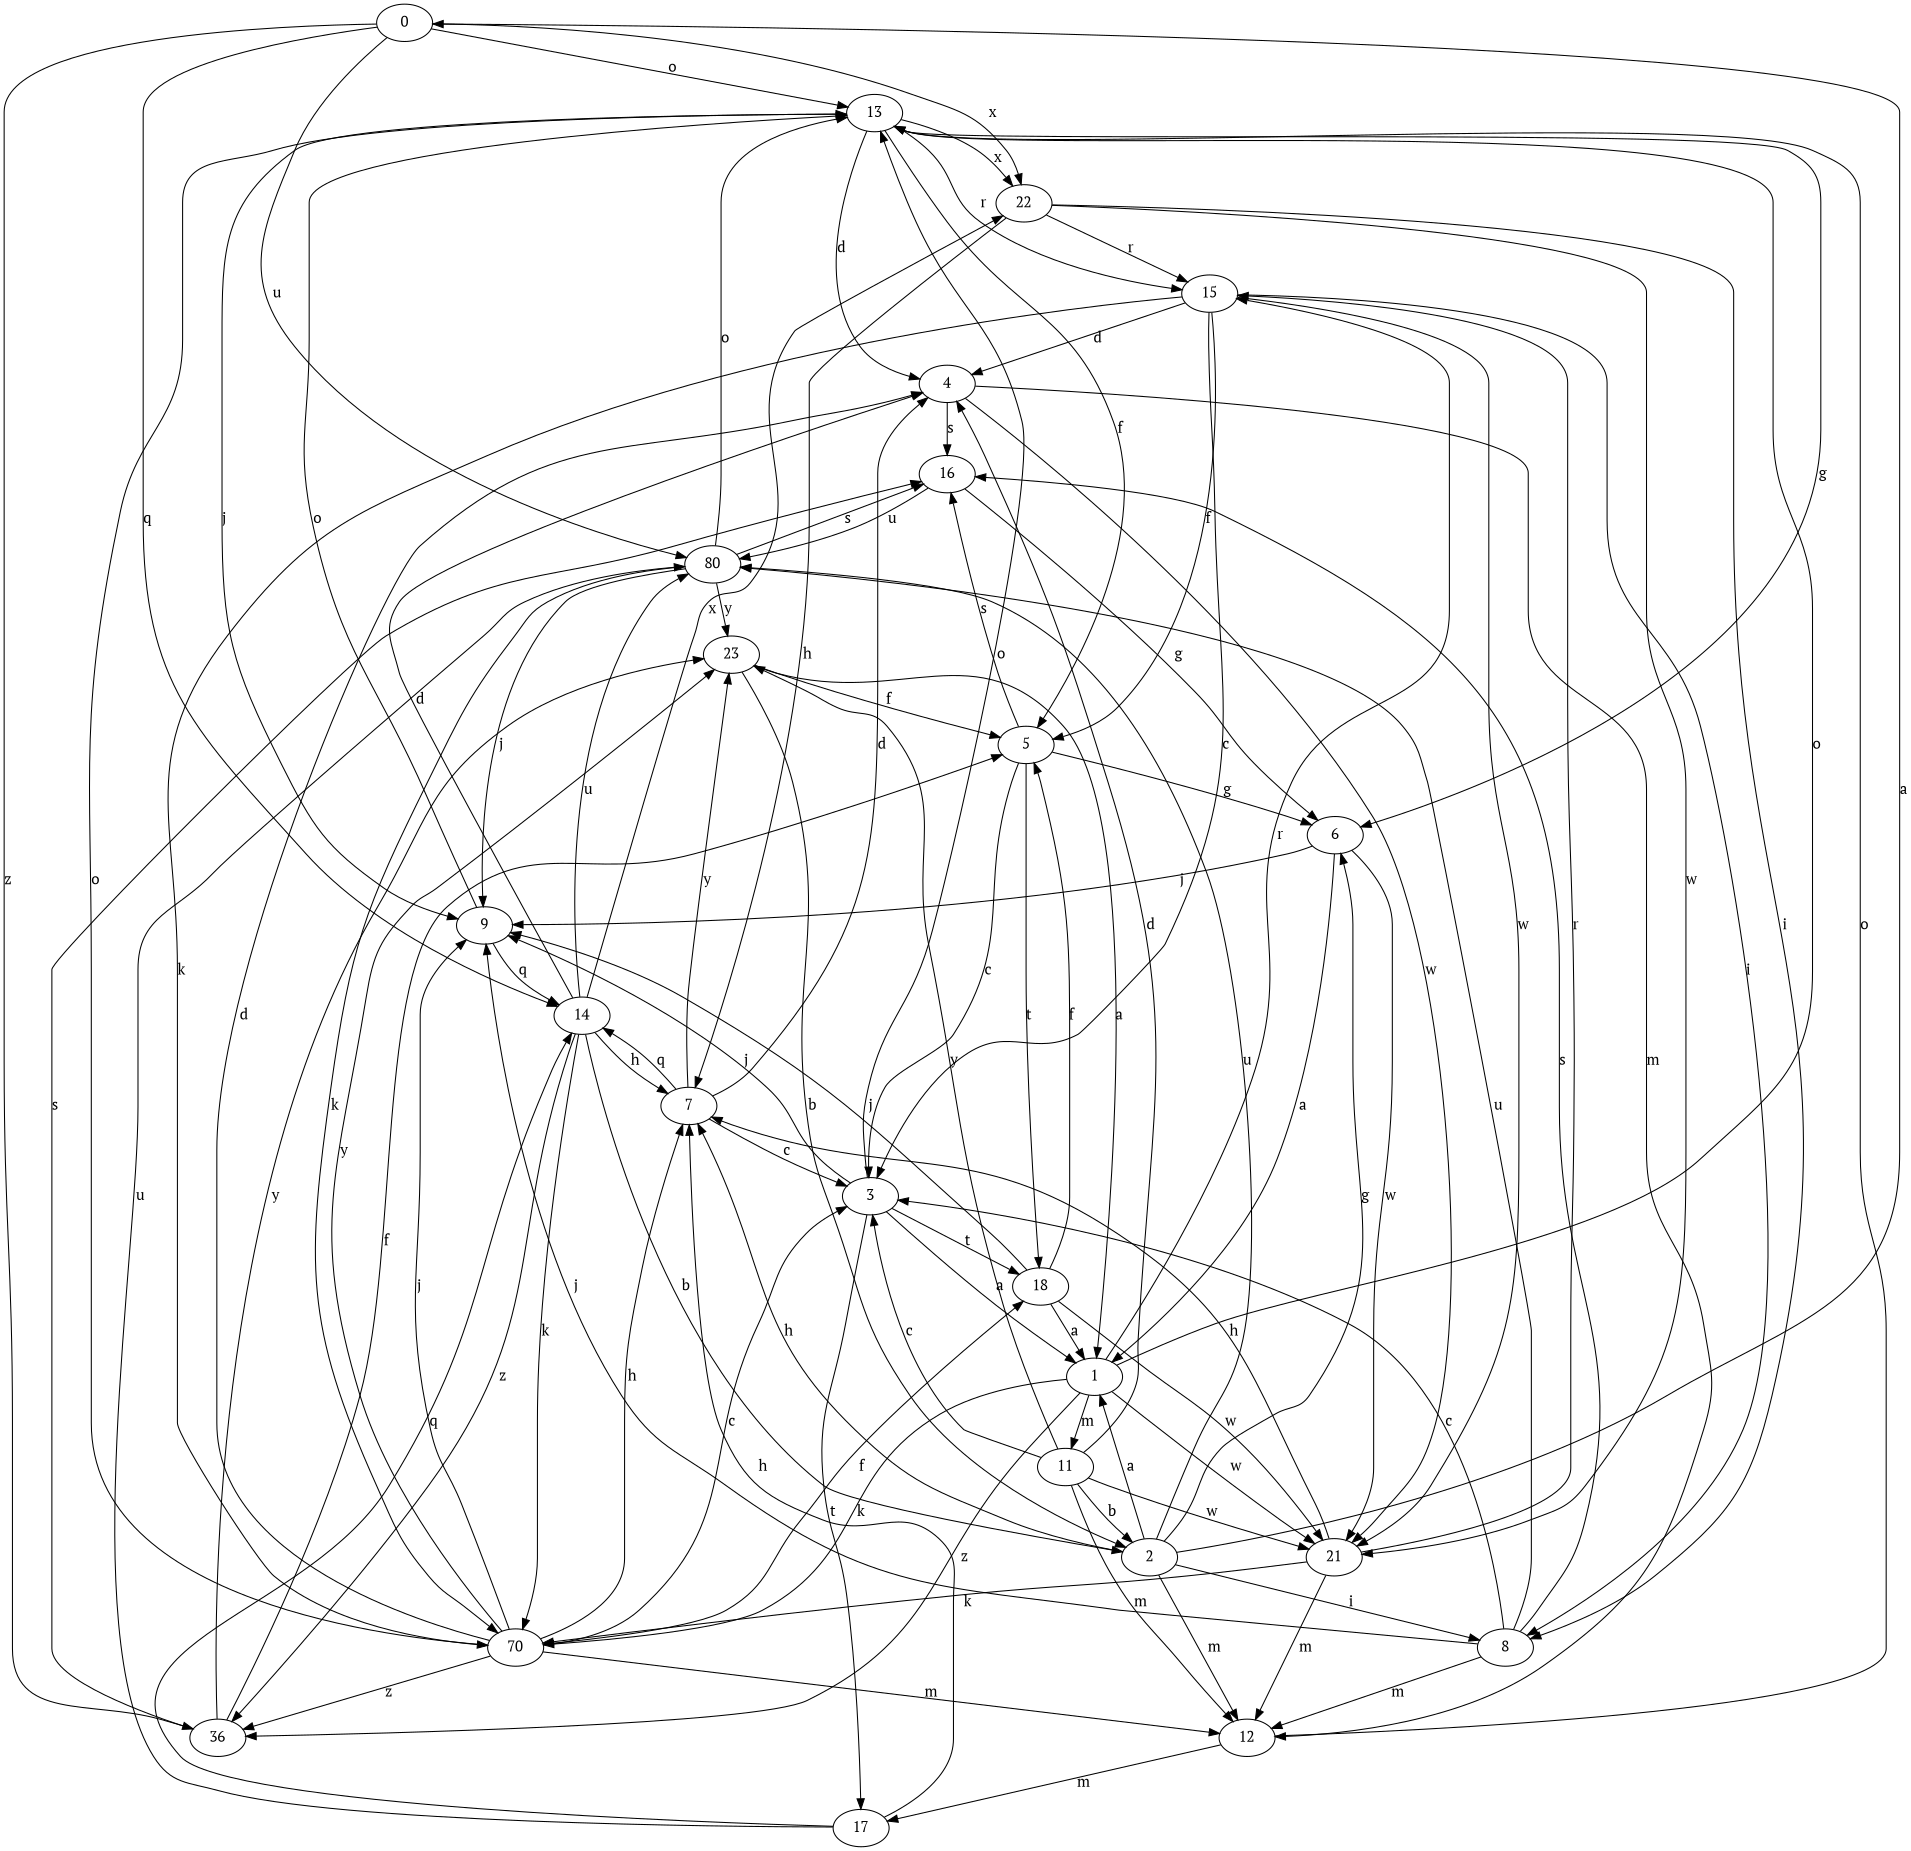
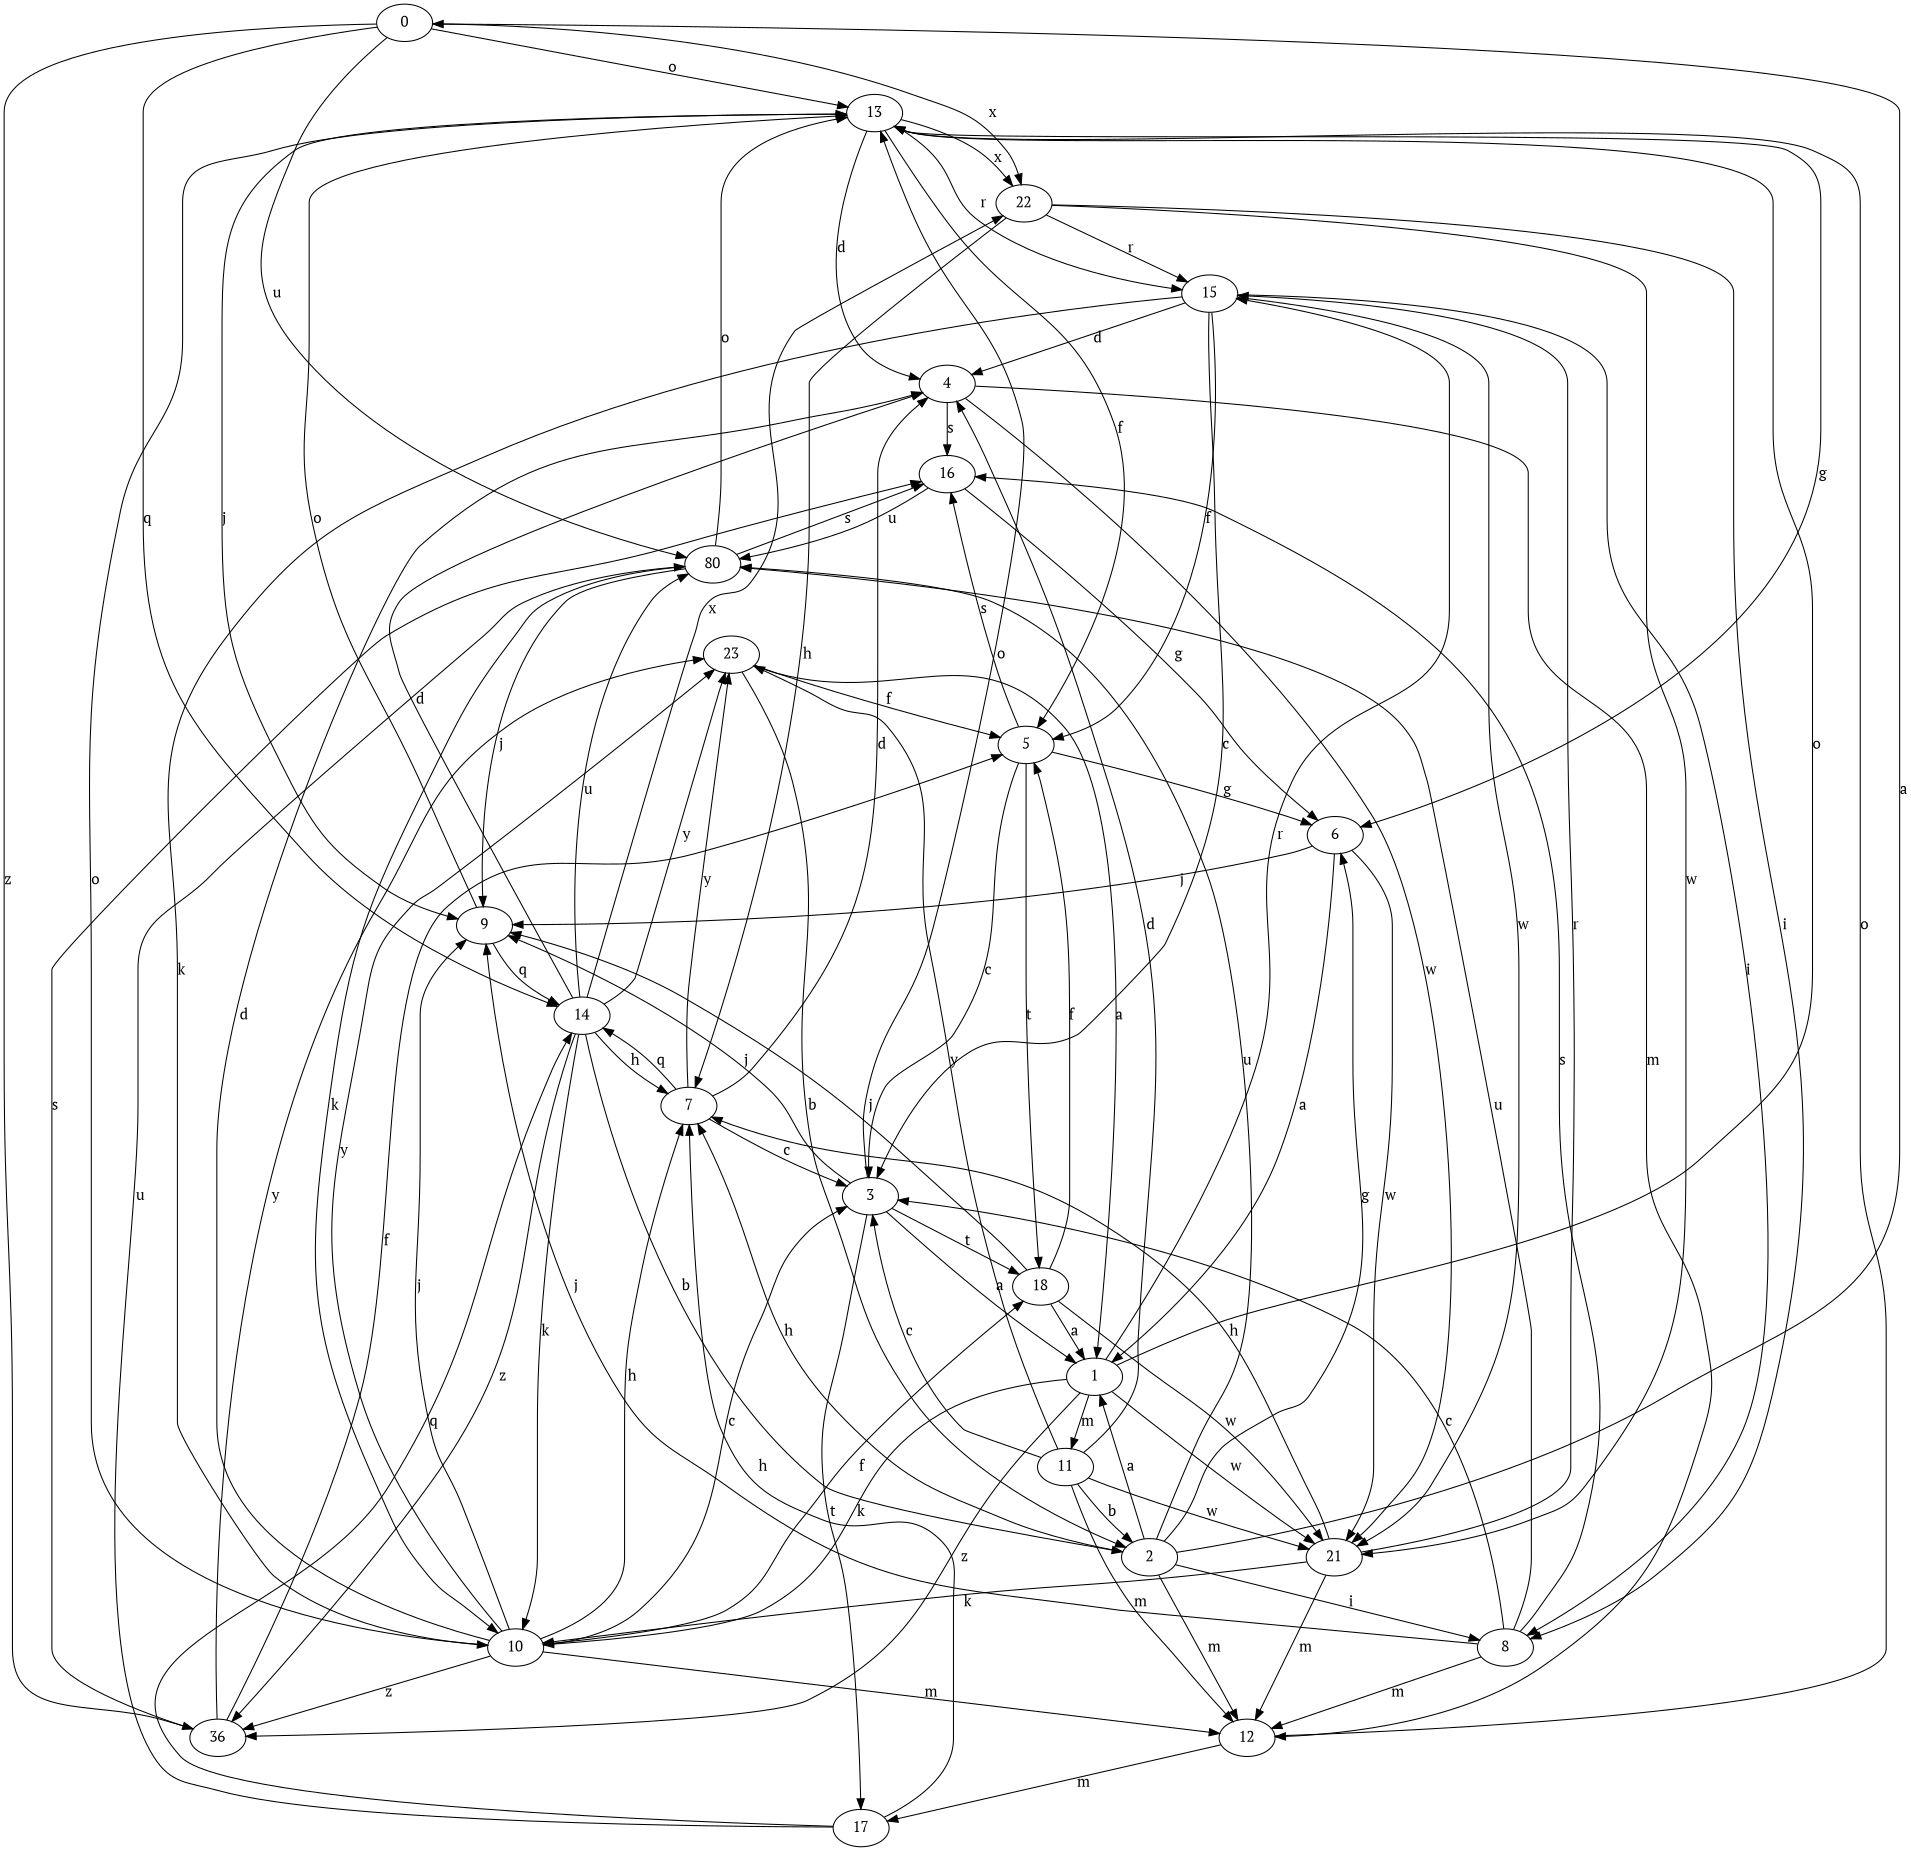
edge "80" -> "23": now "14" -> "23"
node "70": label "70" -> "10"
